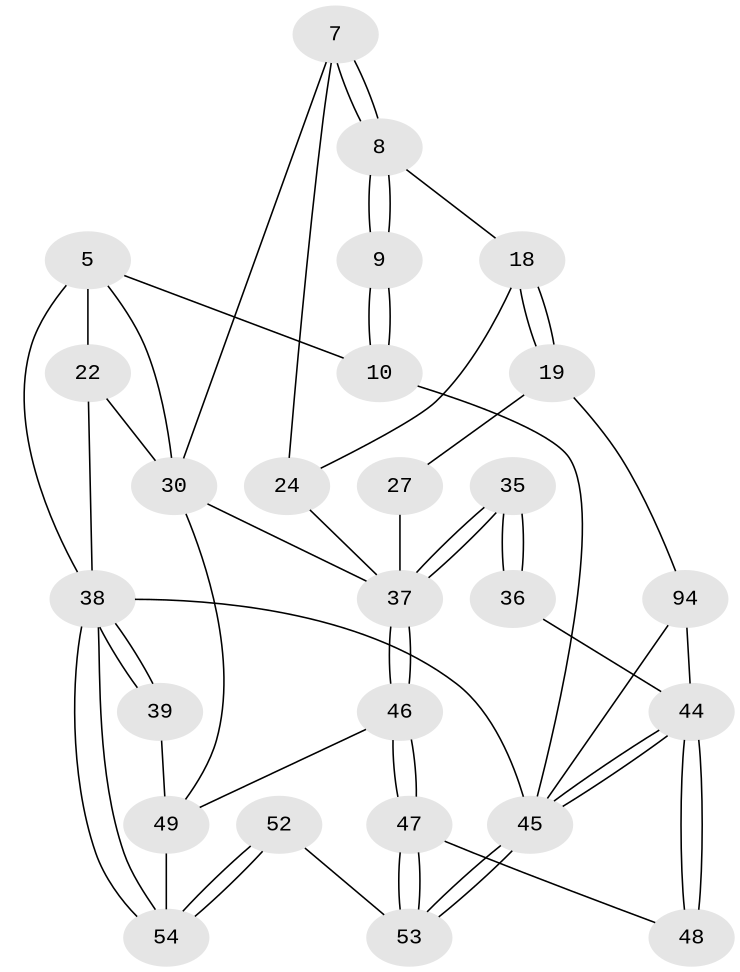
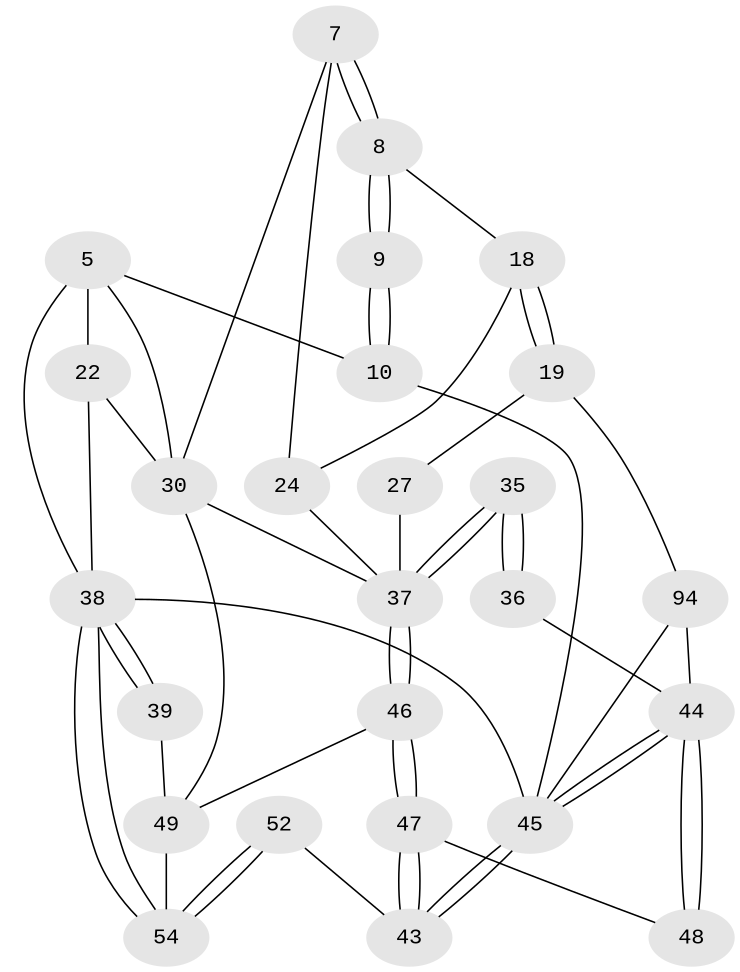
node "53": label "53" -> "43"
